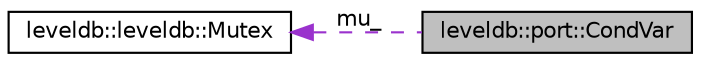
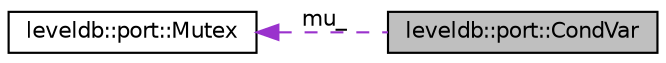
node "leveldb::leveldb::Mutex": label "leveldb::leveldb::Mutex" -> "leveldb::port::Mutex"
